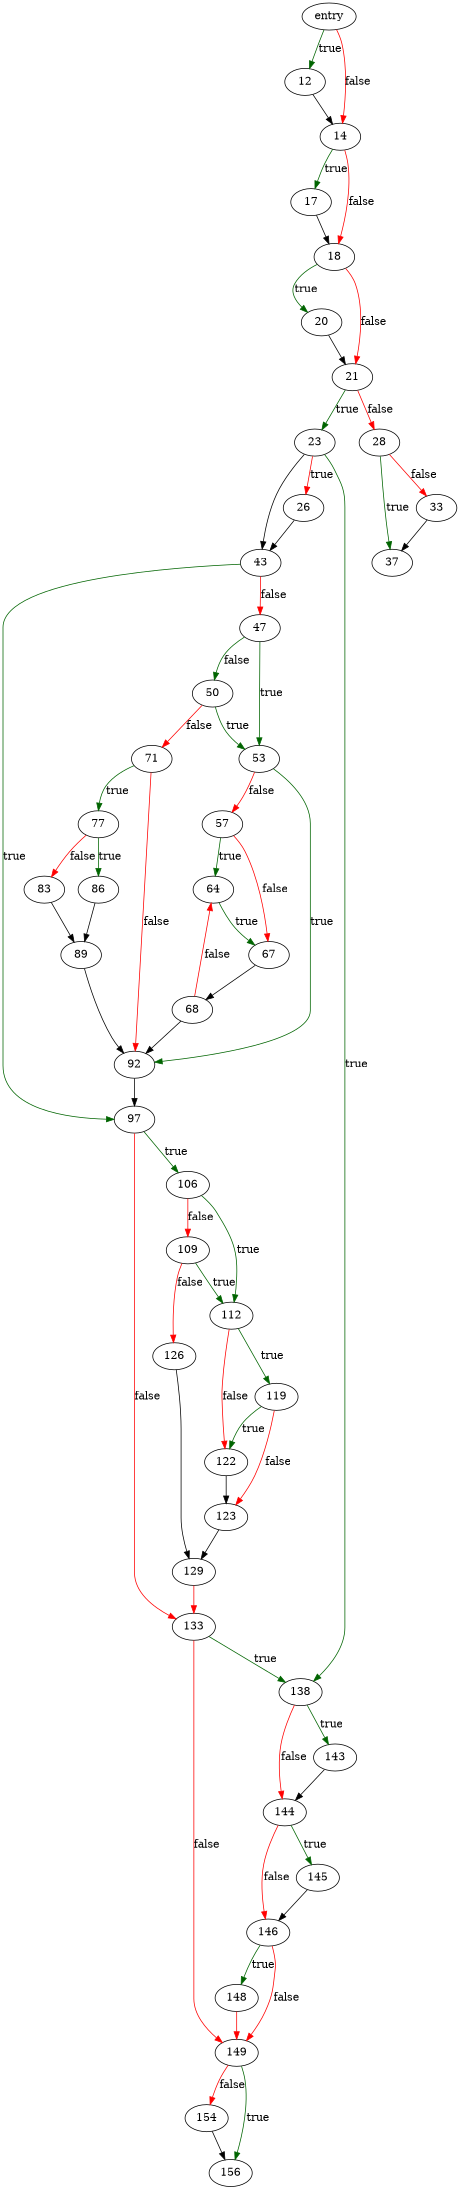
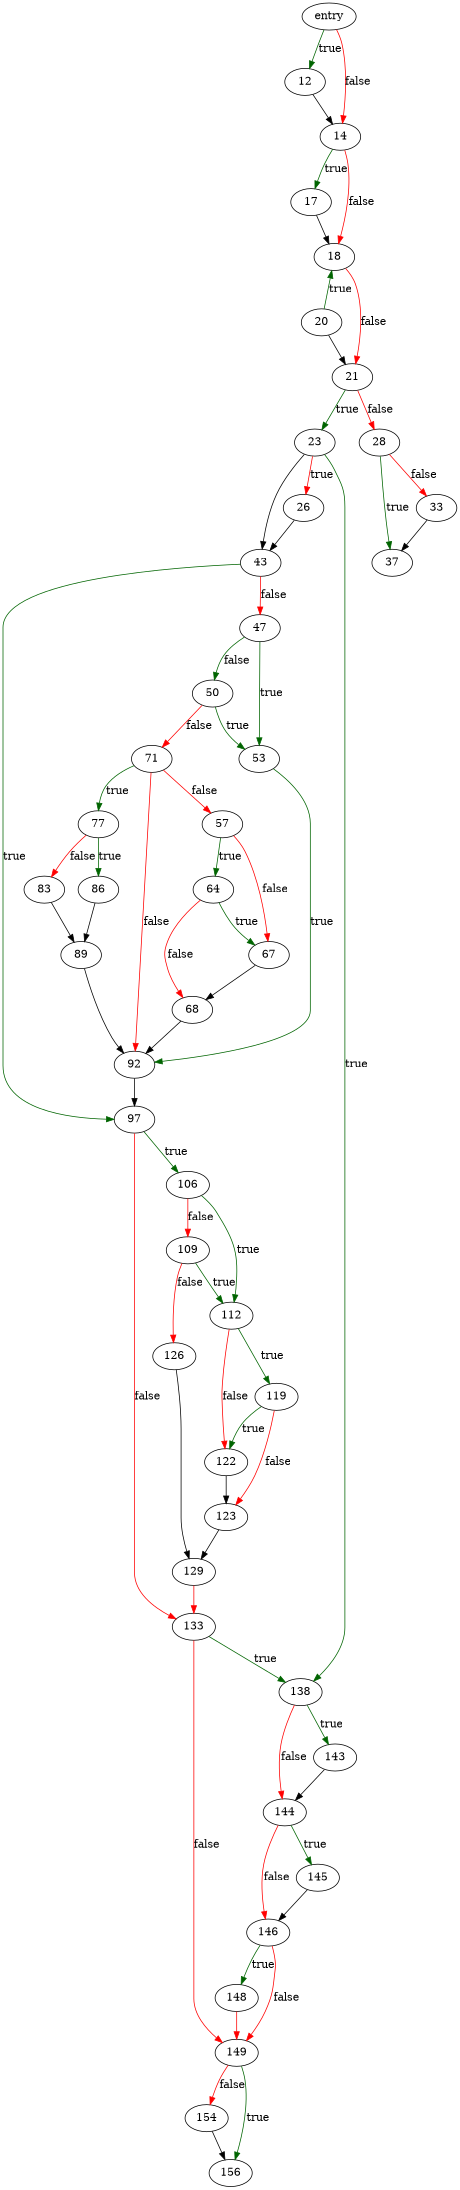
edge "18" -> "20": reversed
edge "53" -> "57": now "71" -> "57"
edge "68" -> "64": reversed
